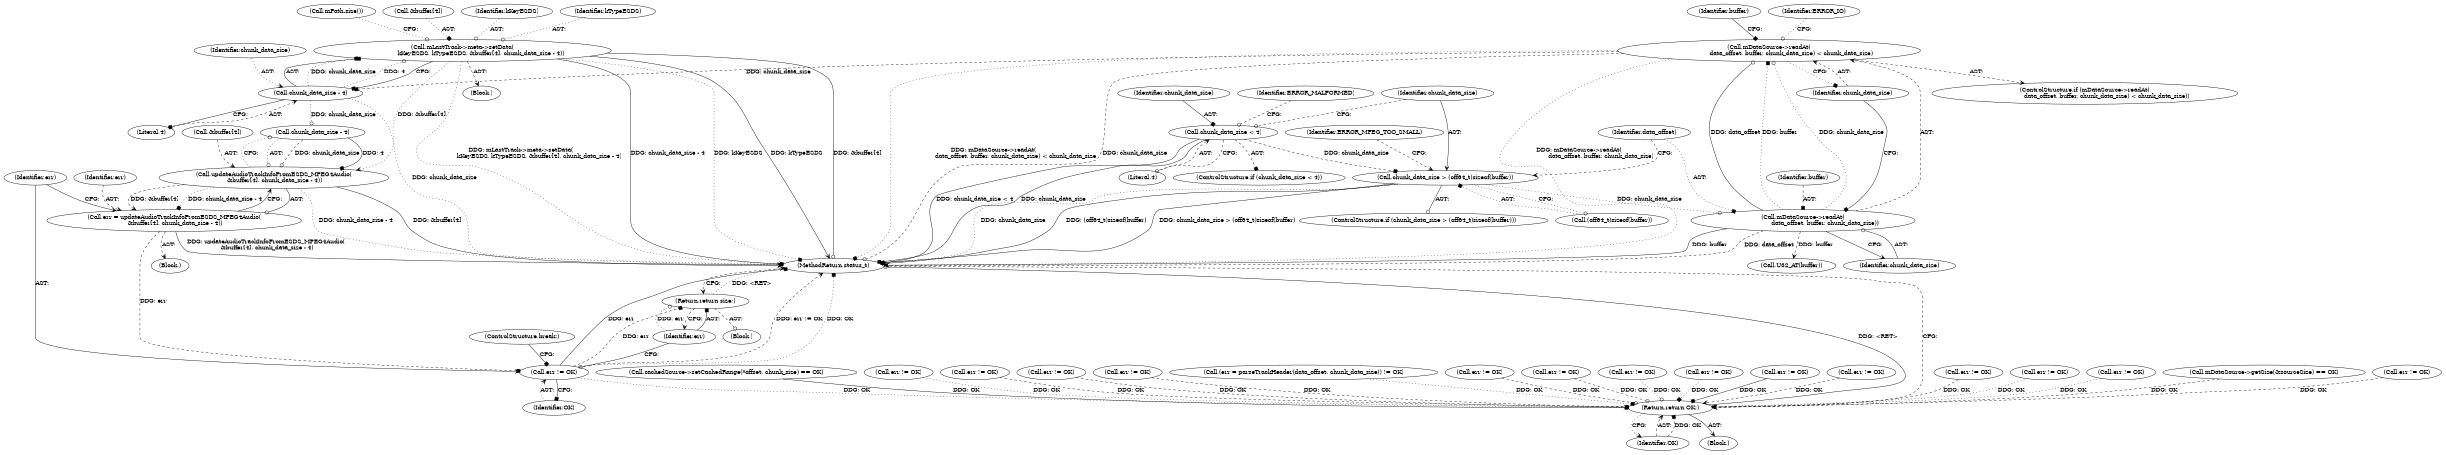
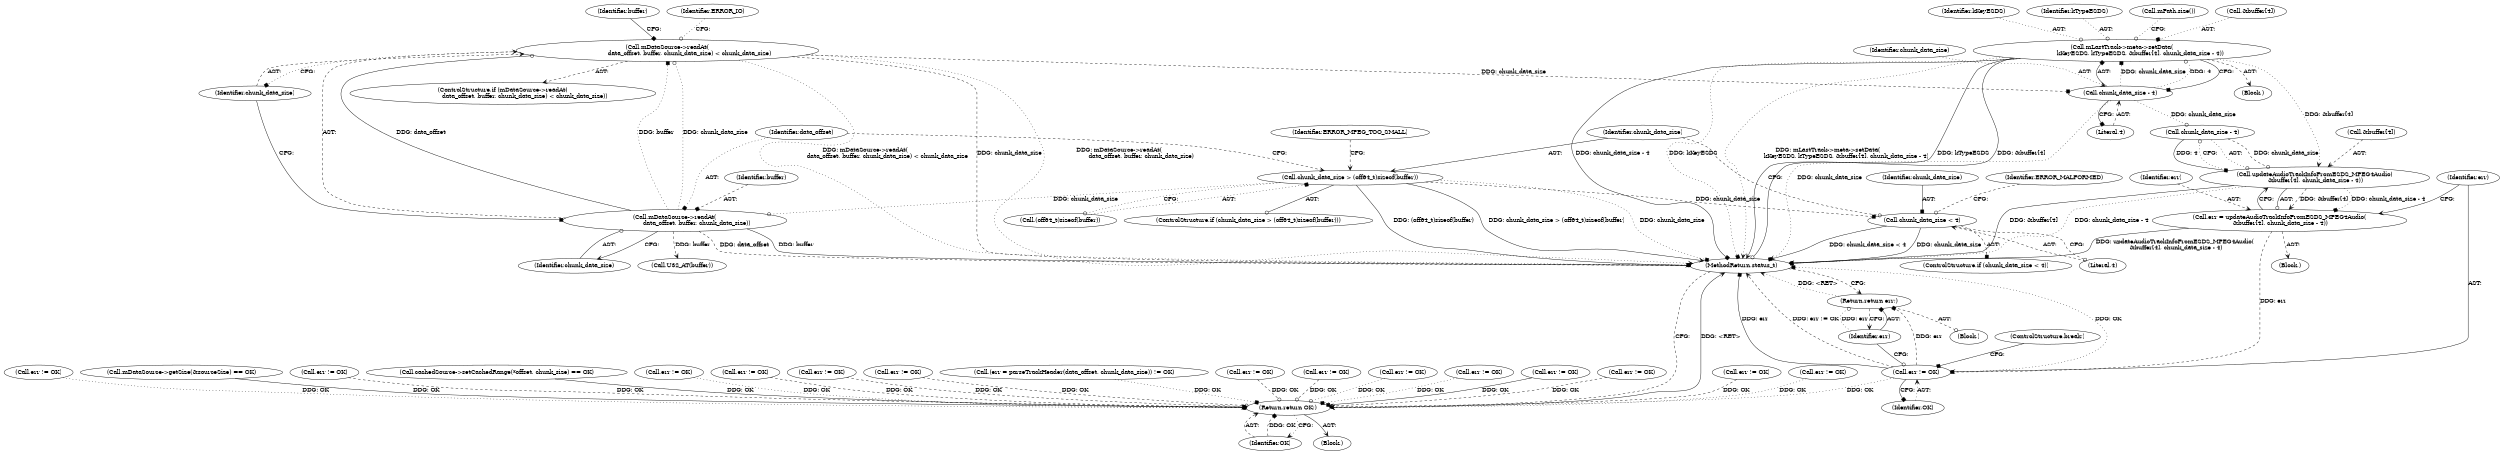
edge "(Call,chunk_data_size < 4)" -> "(Call,chunk_data_size > (off64_t)sizeof(buffer))": reversed
edge "(Return,return OK;)" -> "(MethodReturn,status_t)": arrowhead odot -> vee
node "(Return,return size;)": label "(Return,return size;)" -> "(Return,return err;)"
edge "(Call,mDataSource->getSize(&sourceSize) == OK)" -> "(Return,return OK;)": style dashed -> solid
